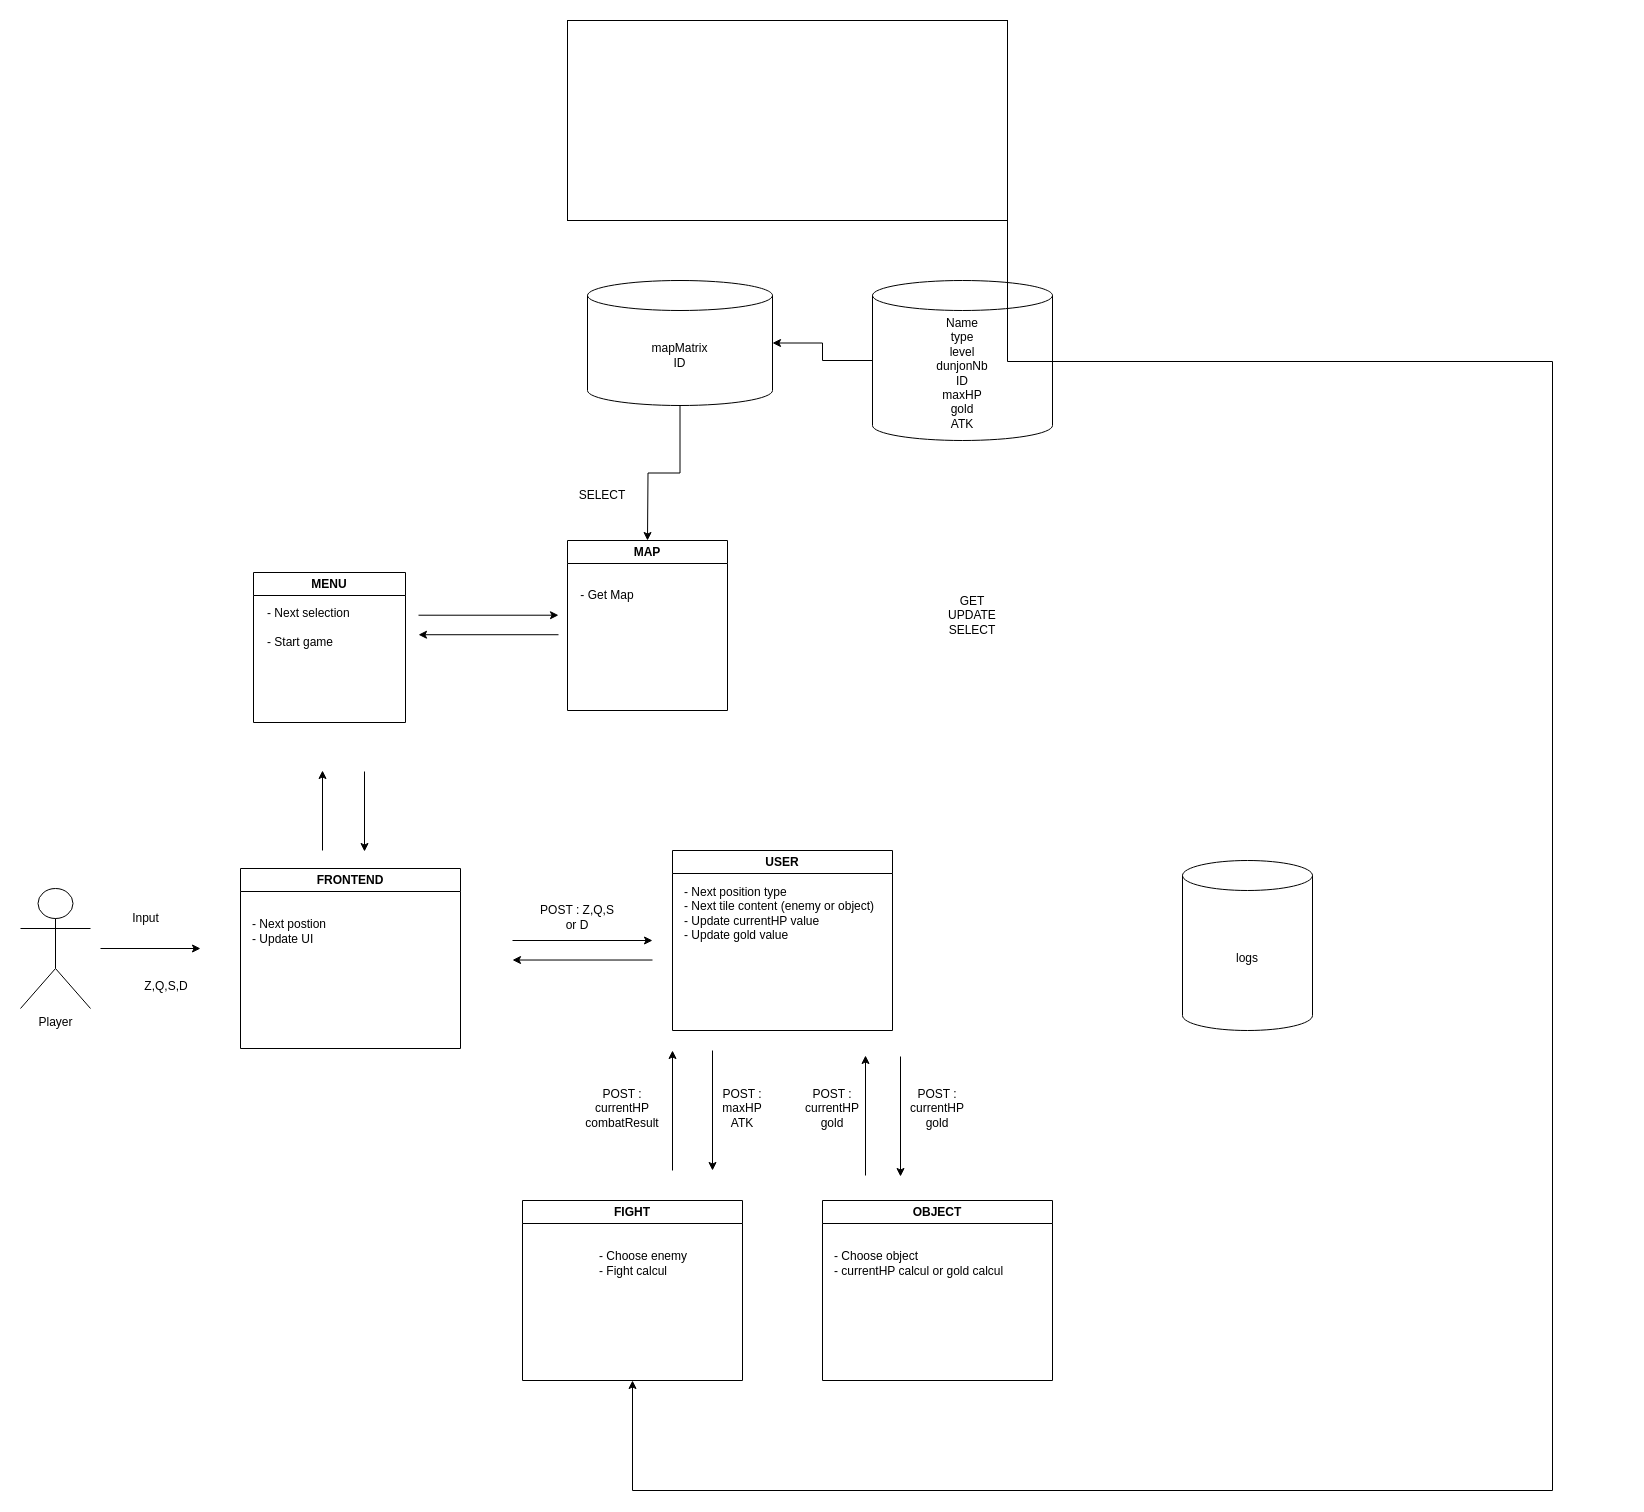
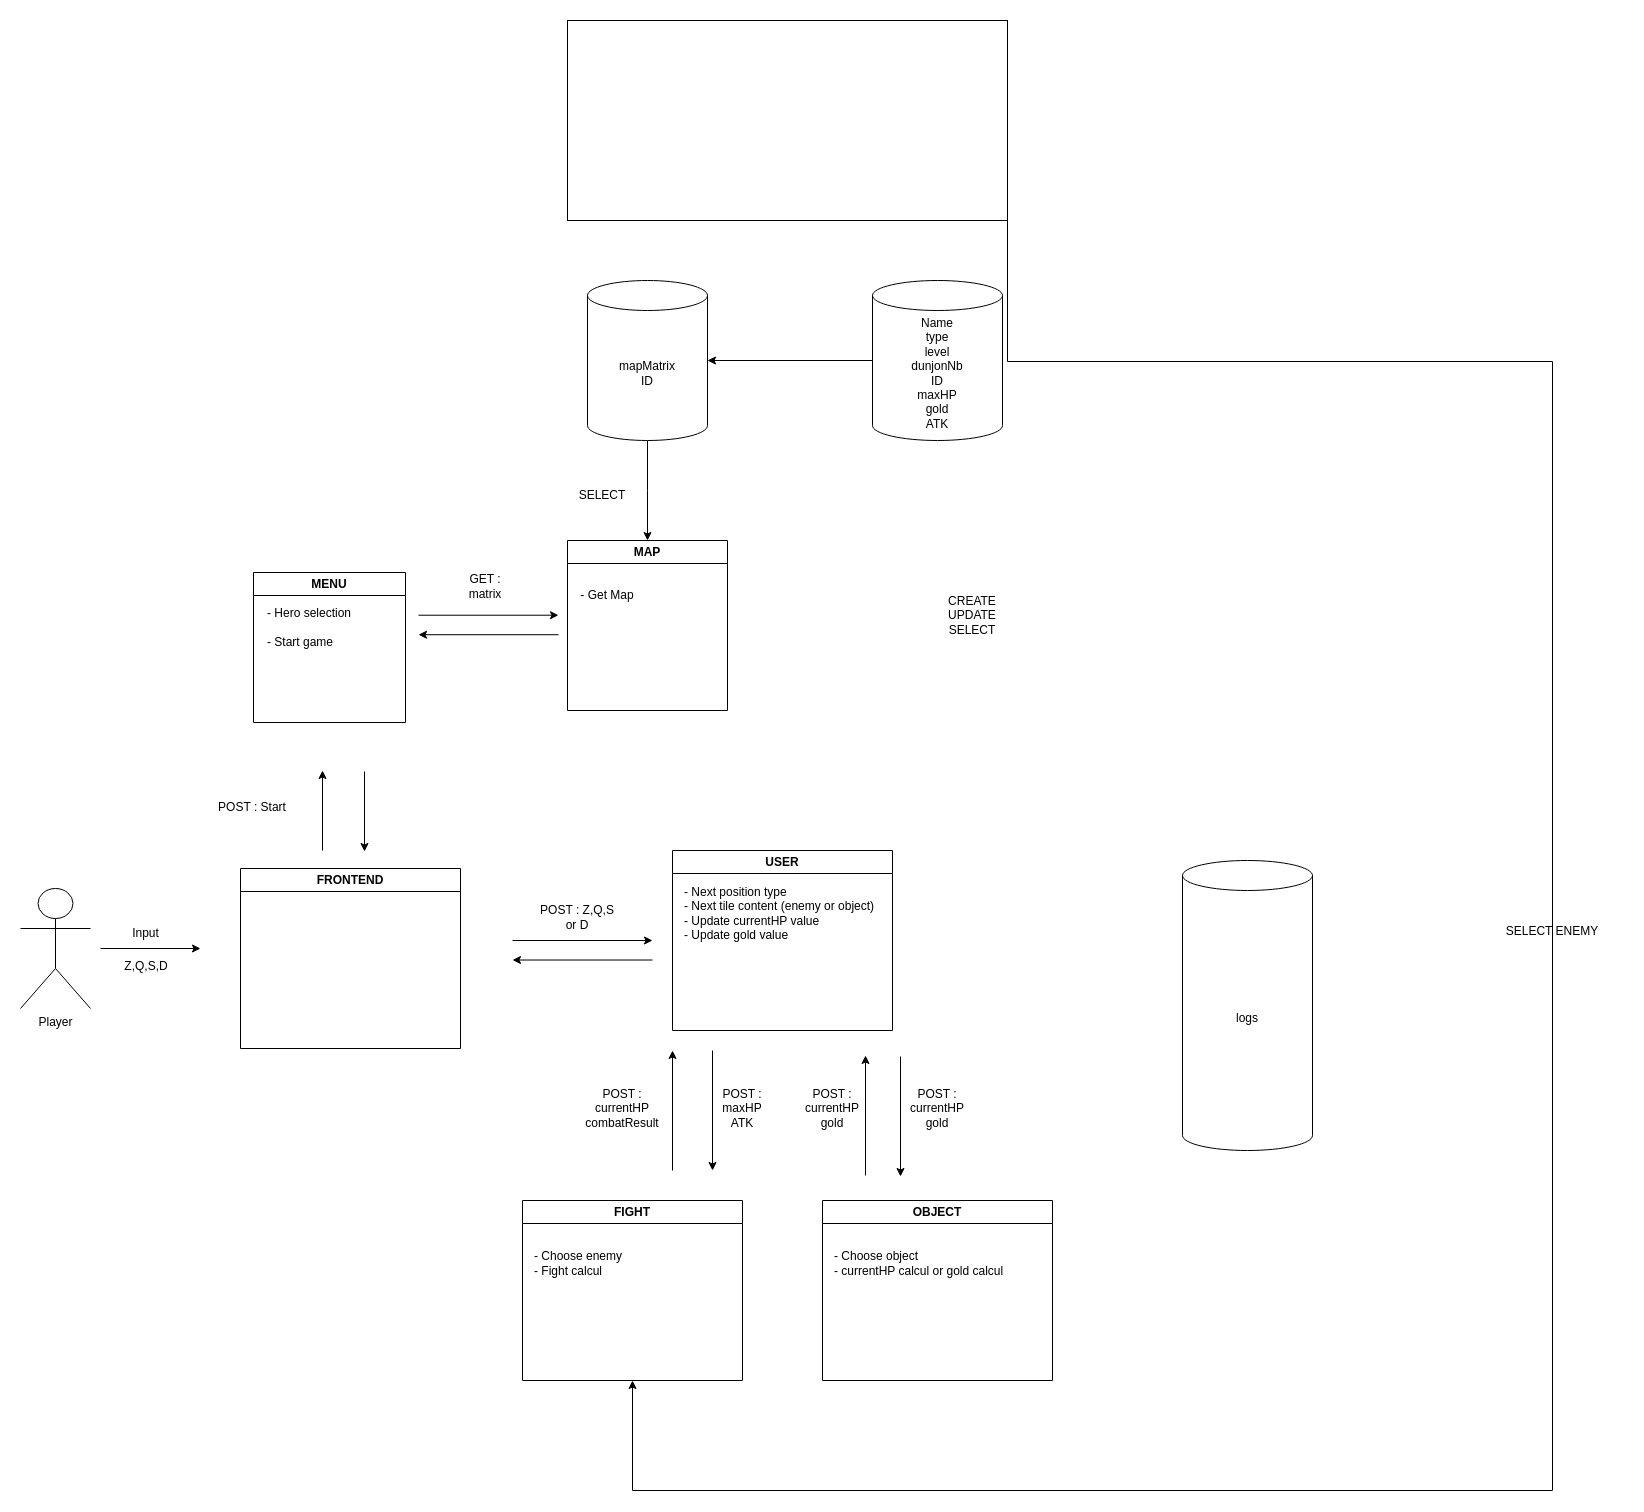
node "mapMatrix ID": size 185x125 -> 120x160
node "Name type level dunjonNb ID maxHP gold ATK": size 180x160 -> 130x160
node "GET : matrix": added
node "GET UPDATE SELECT": label "GET UPDATE SELECT" -> "CREATE UPDATE SELECT"
node "- Next selection - Start game": label "- Next selection - Start game" -> "- Hero selection - Start game"
node "POST : Start": added
node "Input": moved (146, 919) -> (146, 934)
node "SELECT ENEMY": added
node "- Next postion - Update UI": removed
node "logs": size 130x170 -> 130x290
node "Z,Q,S,D": moved (167, 987) -> (147, 967)
node "- Choose enemy - Fight calcul": moved (653, 1264) -> (588, 1264)
